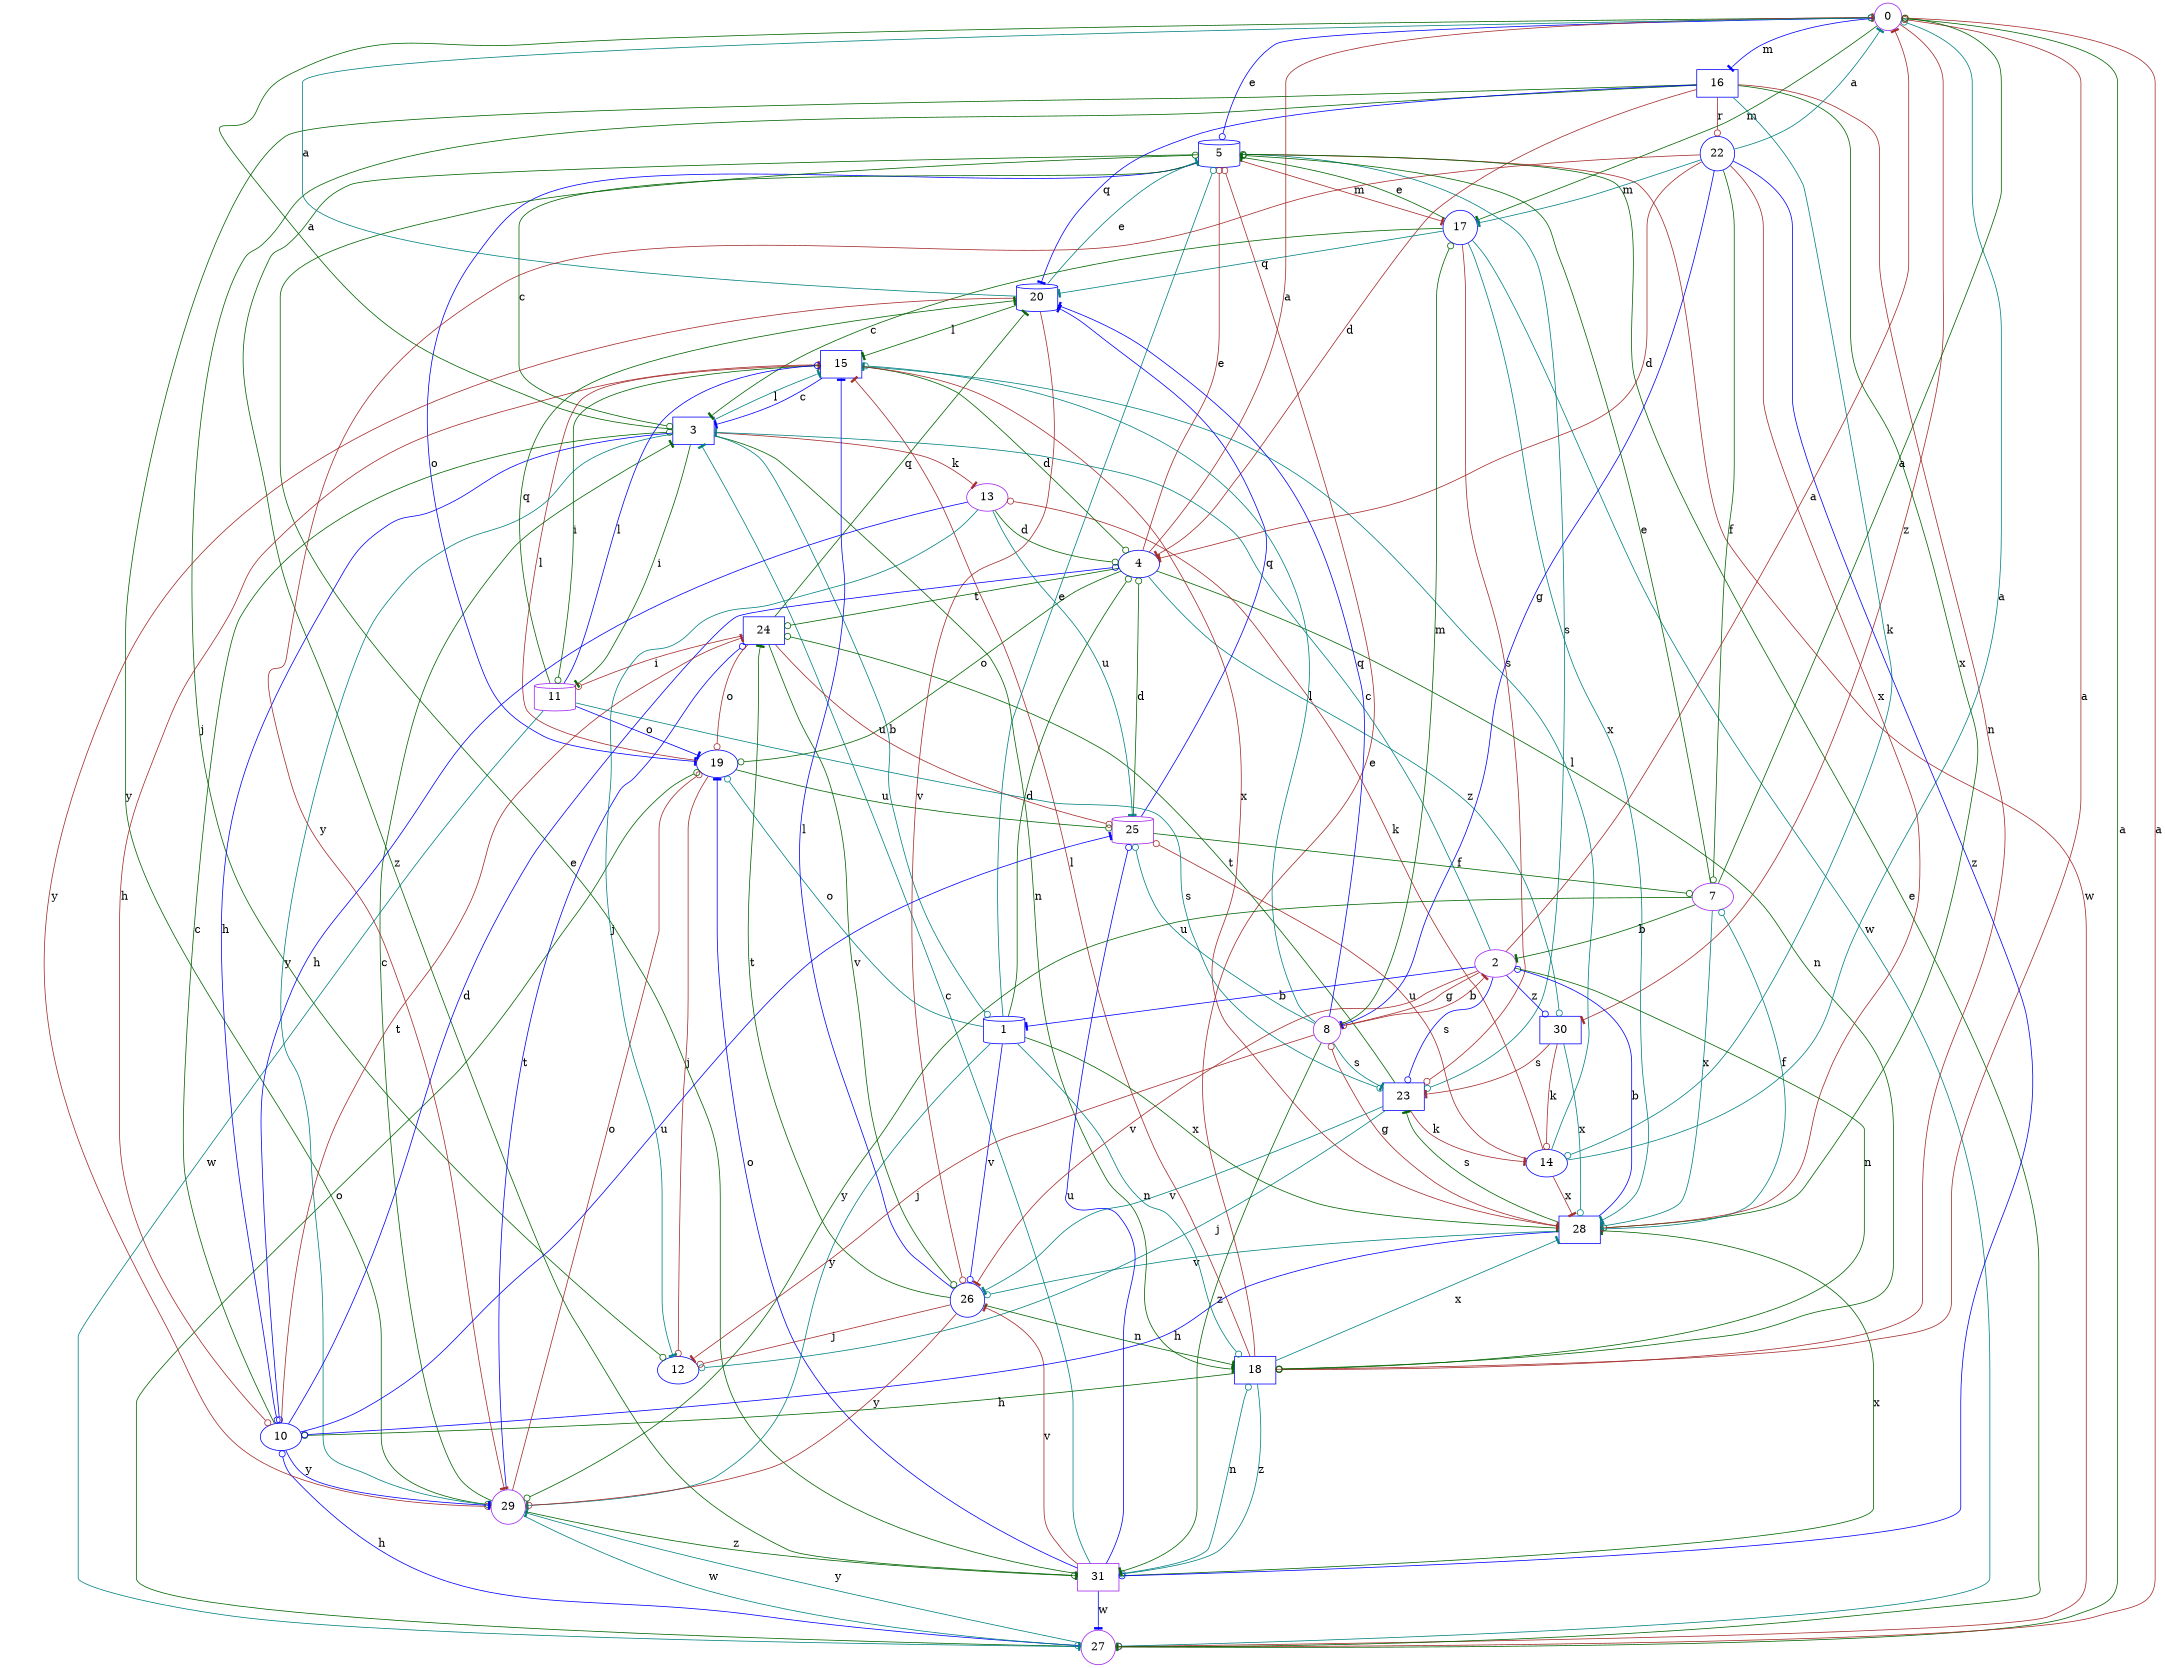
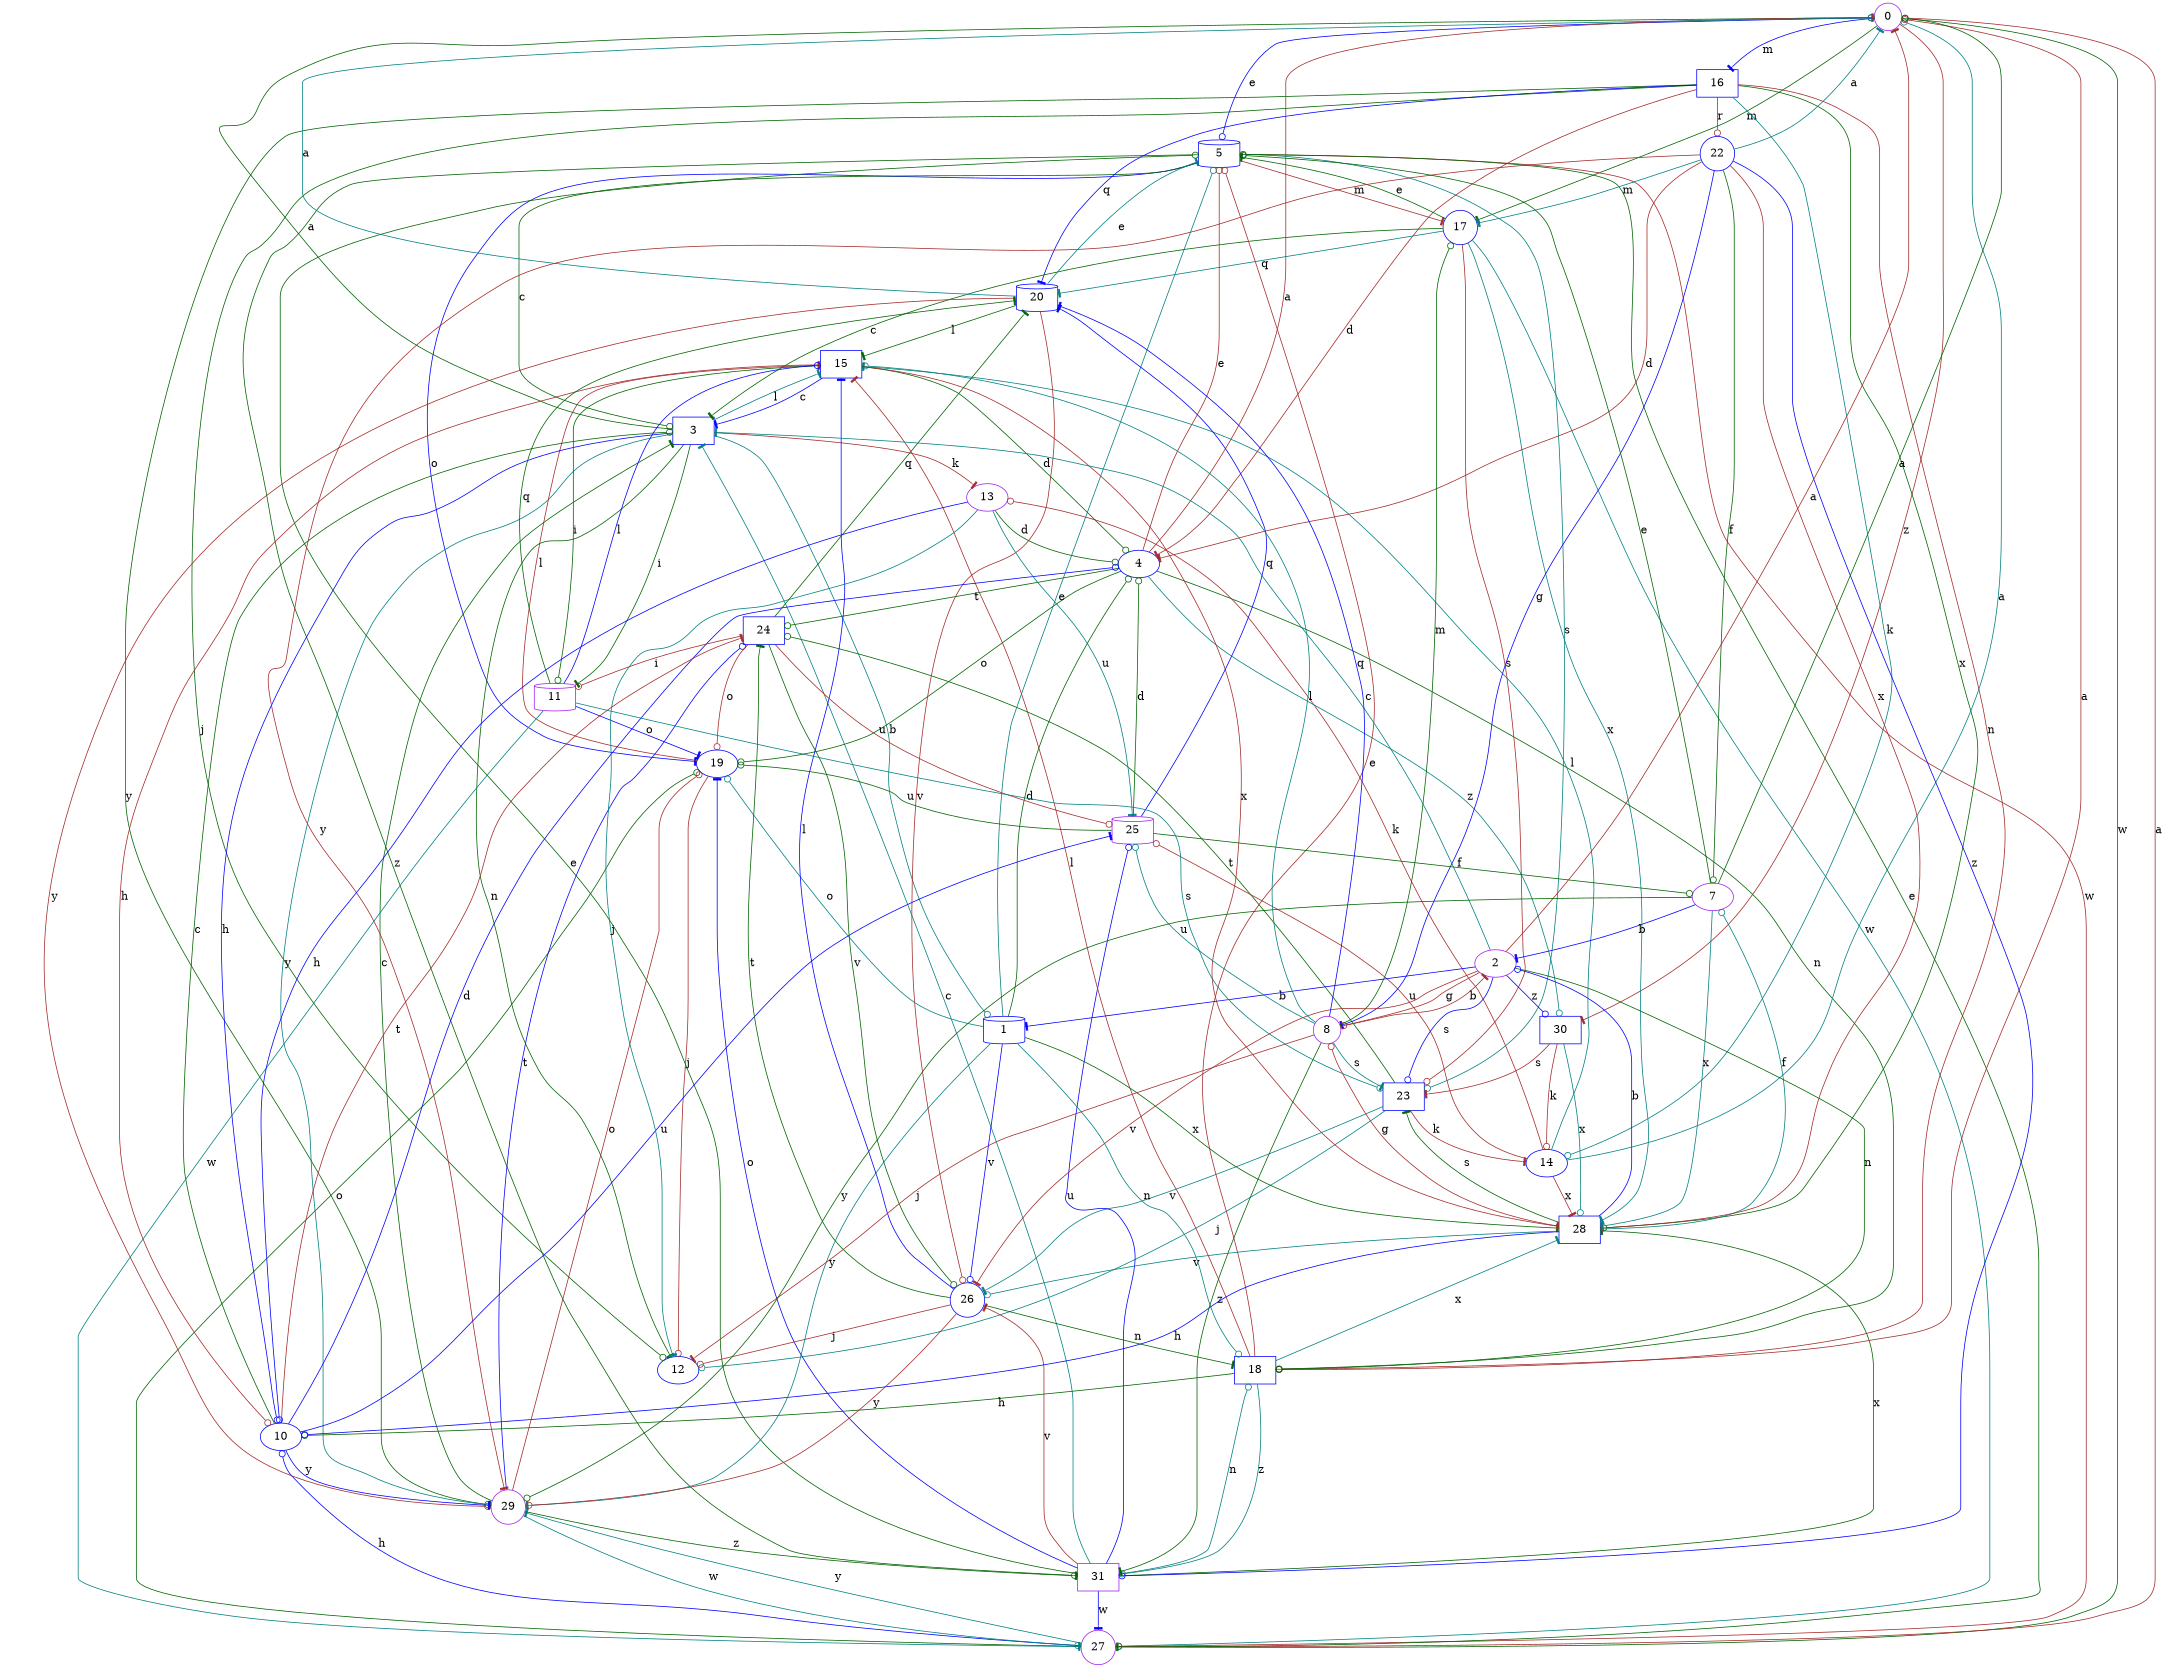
edge "19" -> "25": reversed
edge "0" -> "27": label "a" -> "w"
edge "3" -> "18": now "3" -> "12"
edge "7" -> "2": color darkgreen -> blue
